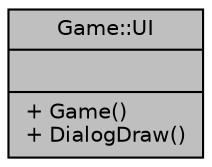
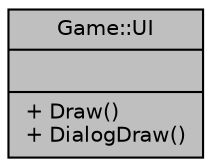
node "Game::UI": text "+ Game()" -> "+ Draw()"
